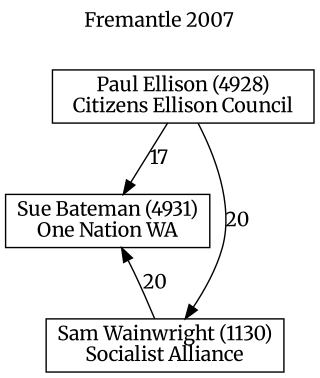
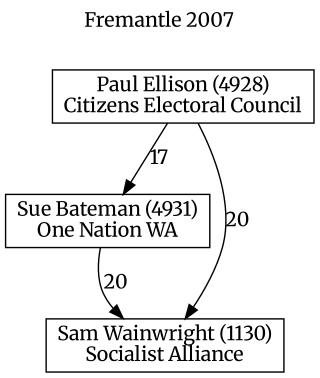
node "Paul Ellison (4928) Citizens Ellison Council": label "Paul Ellison (4928) Citizens Ellison Council" -> "Paul Ellison (4928) Citizens Electoral Council"
edge "Sam Wainwright (1130) Socialist Alliance" -> "Sue Bateman (4931) One Nation WA": reversed
